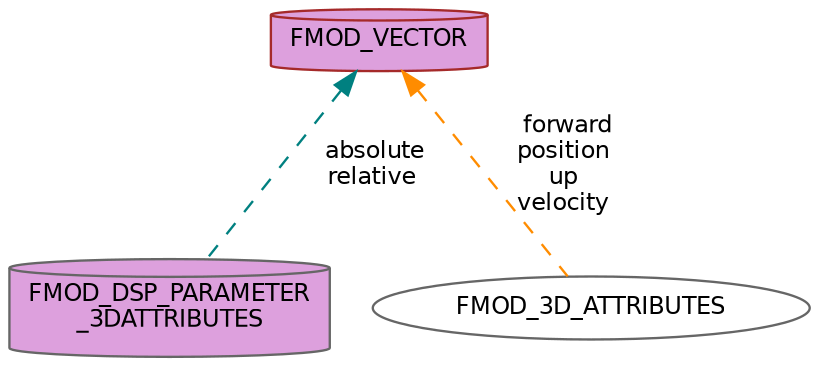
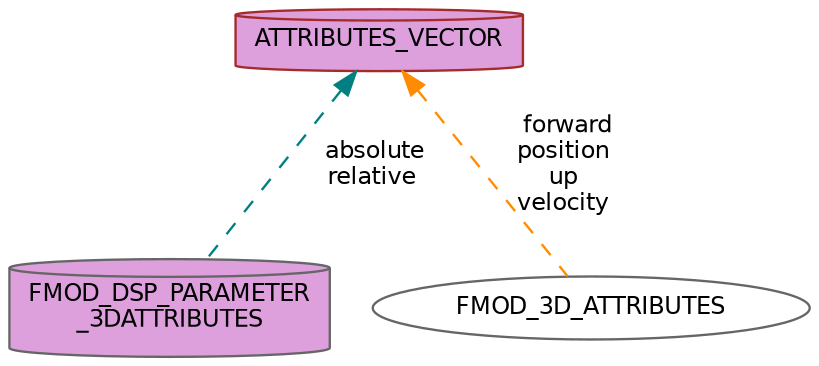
node "FMOD_VECTOR": label "FMOD_VECTOR" -> "ATTRIBUTES_VECTOR"
